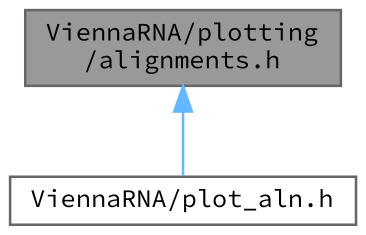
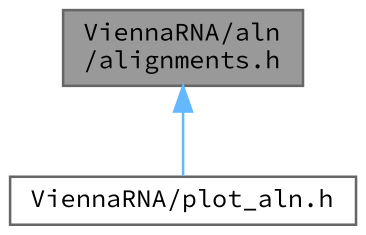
node "ViennaRNA/plotting /alignments.h": label "ViennaRNA/plotting /alignments.h" -> "ViennaRNA/aln /alignments.h"
